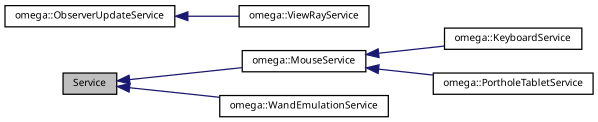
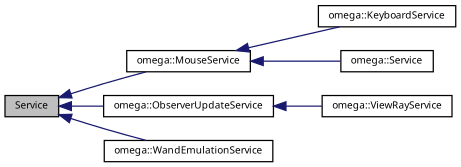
node "omega::PortholeTabletService": label "omega::PortholeTabletService" -> "omega::Service"
edge "omega::ObserverUpdateService" -> "Service": added
